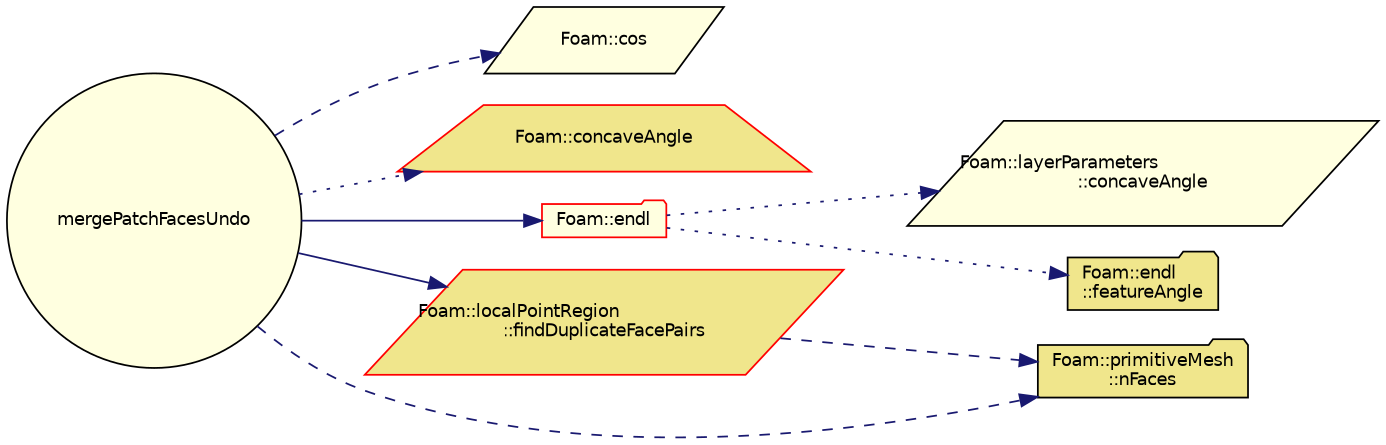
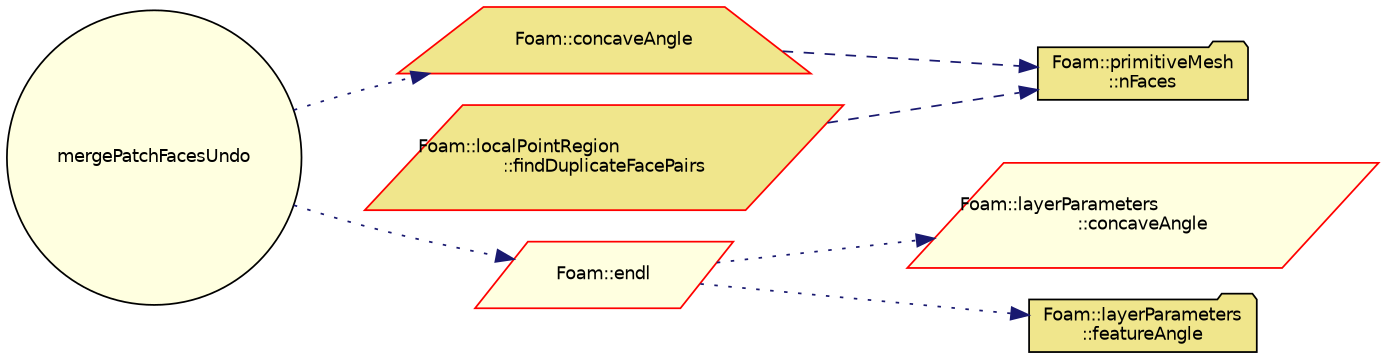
node "Foam::cos": removed
node "Foam::layerParameters ::concaveAngle": color black -> red
edge "mergePatchFacesUndo" -> "Foam::endl": style solid -> dotted
node "Foam::endl": shape folder -> parallelogram
edge "mergePatchFacesUndo" -> "Foam::localPointRegion ::findDuplicateFacePairs": removed
node "Foam::endl ::featureAngle": label "Foam::endl ::featureAngle" -> "Foam::layerParameters ::featureAngle"
edge "mergePatchFacesUndo" -> "Foam::primitiveMesh ::nFaces": now "Foam::concaveAngle" -> "Foam::primitiveMesh ::nFaces"
